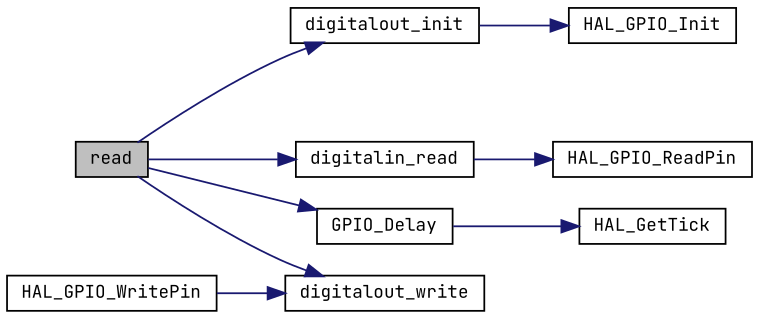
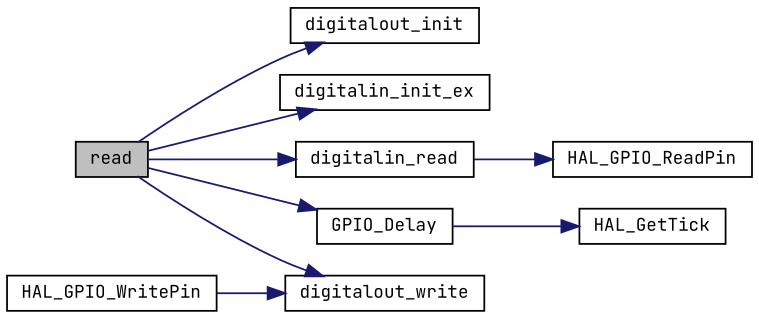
node "HAL_GPIO_Init": removed
node "digitalin_init_ex": added
